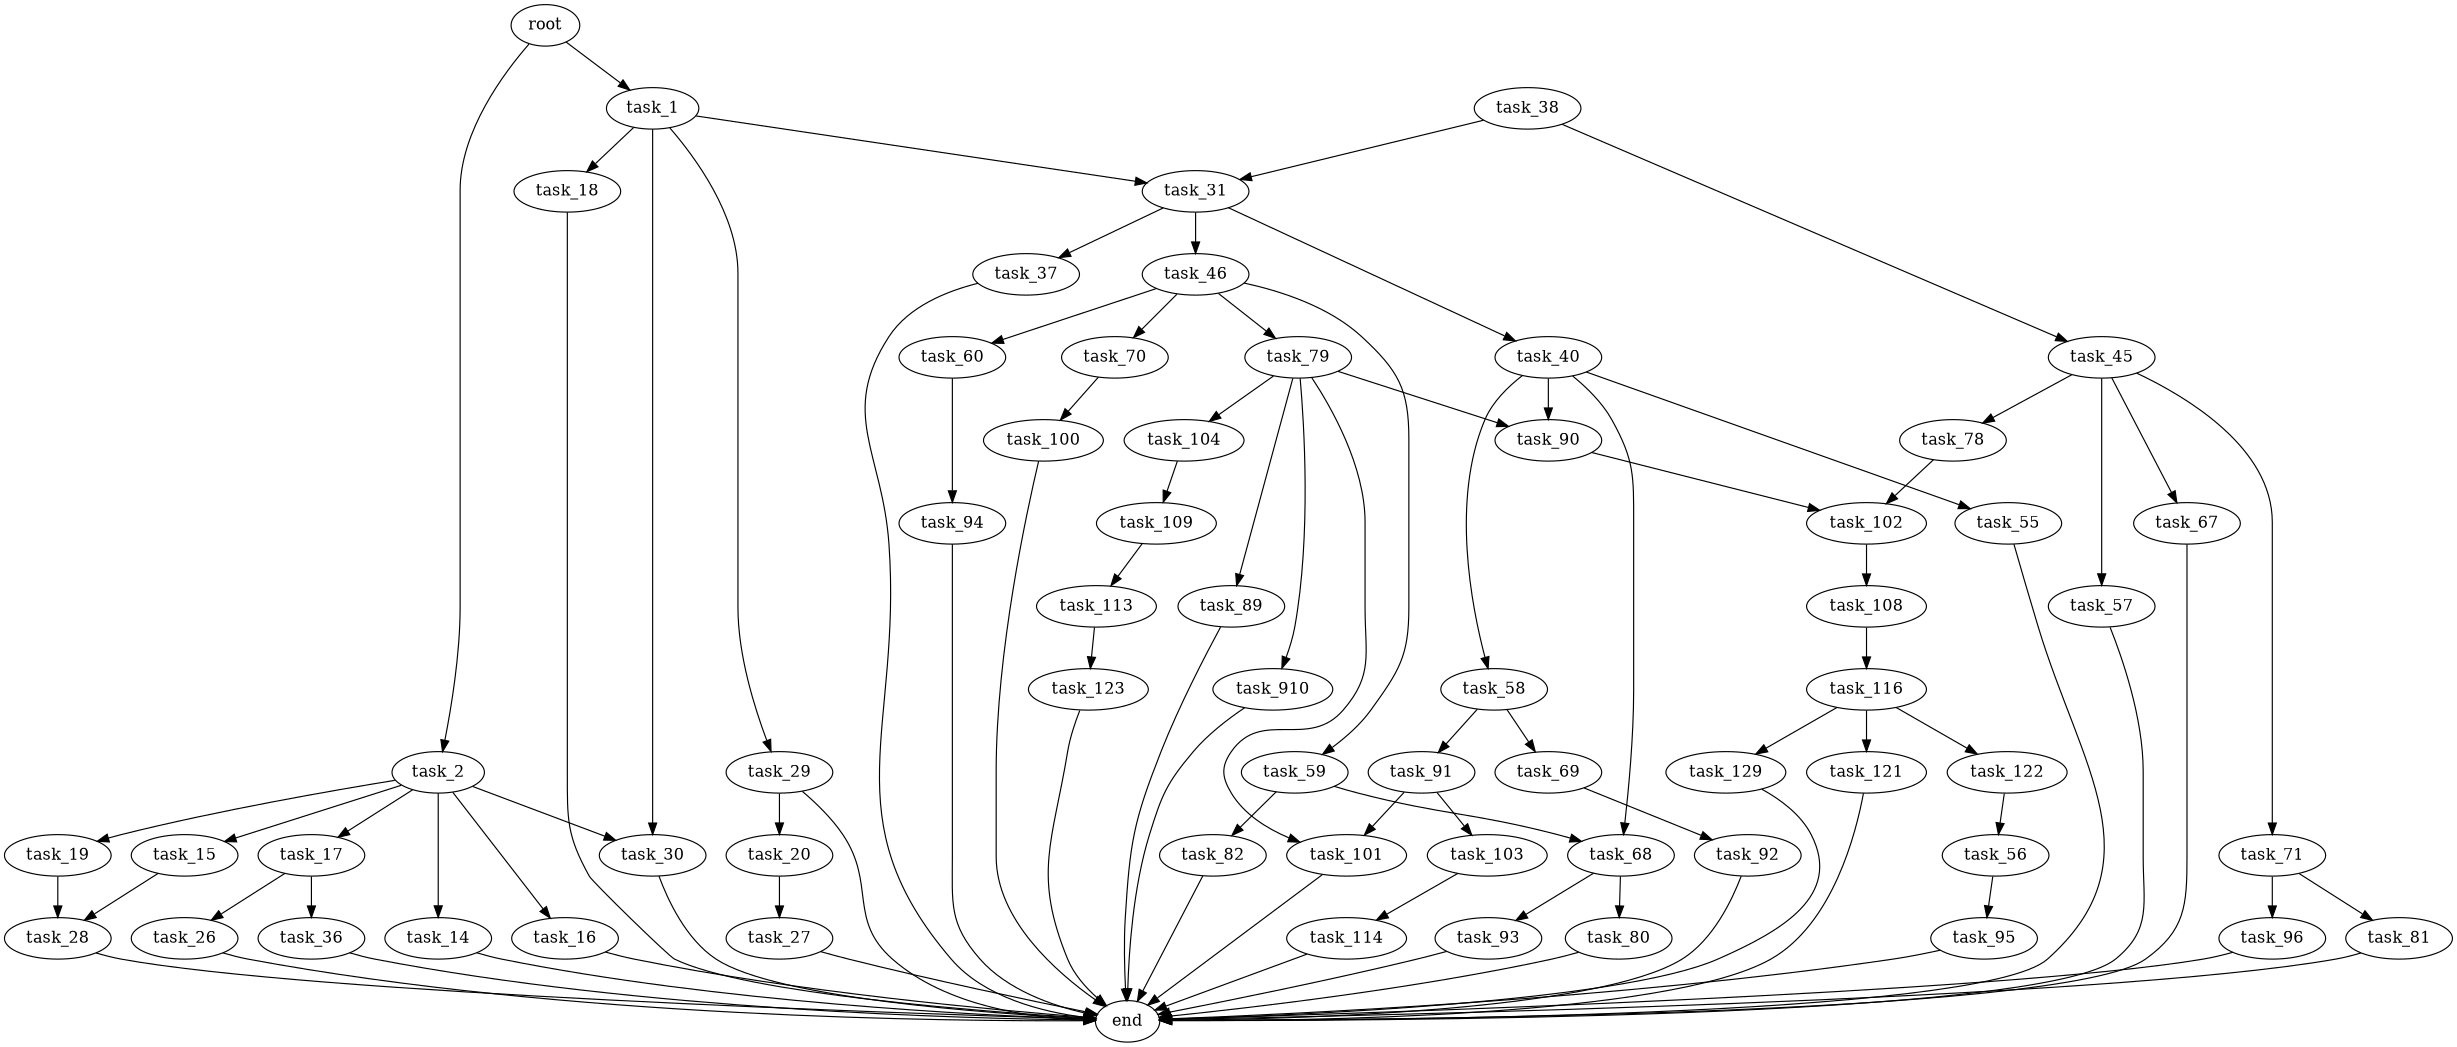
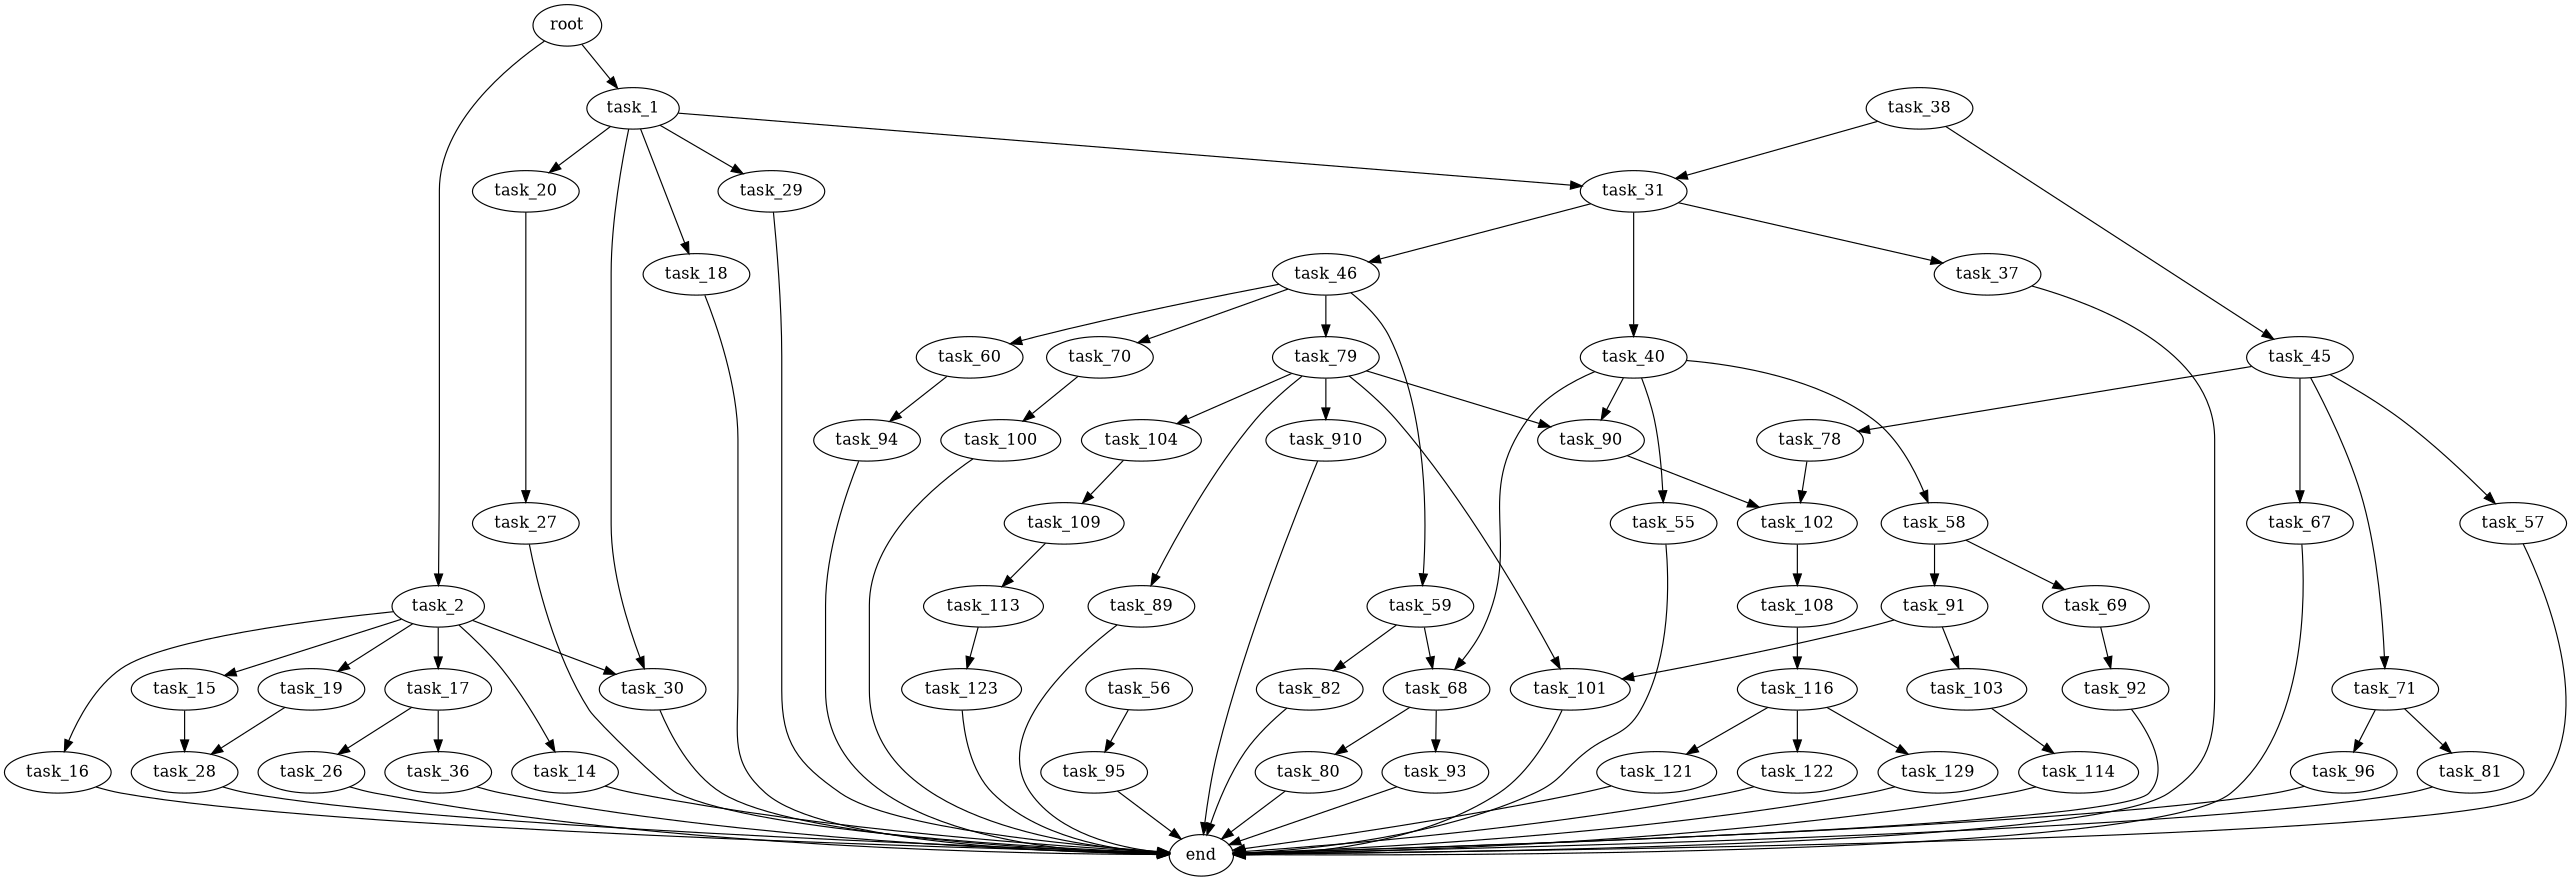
edge "task_29" -> "task_20": now "task_1" -> "task_20"
edge "task_122" -> "task_56": now "task_122" -> "end"
